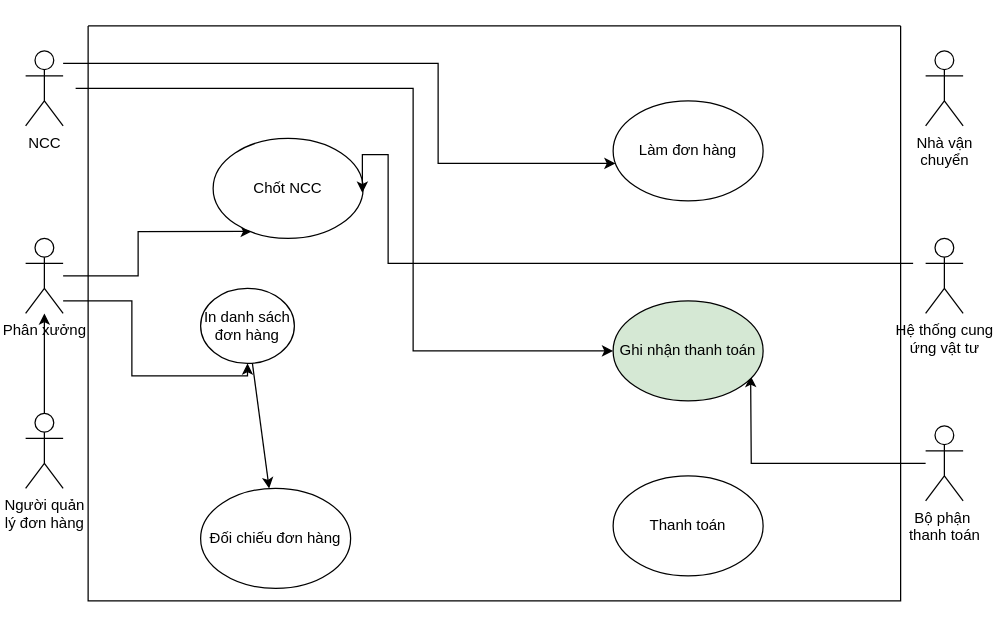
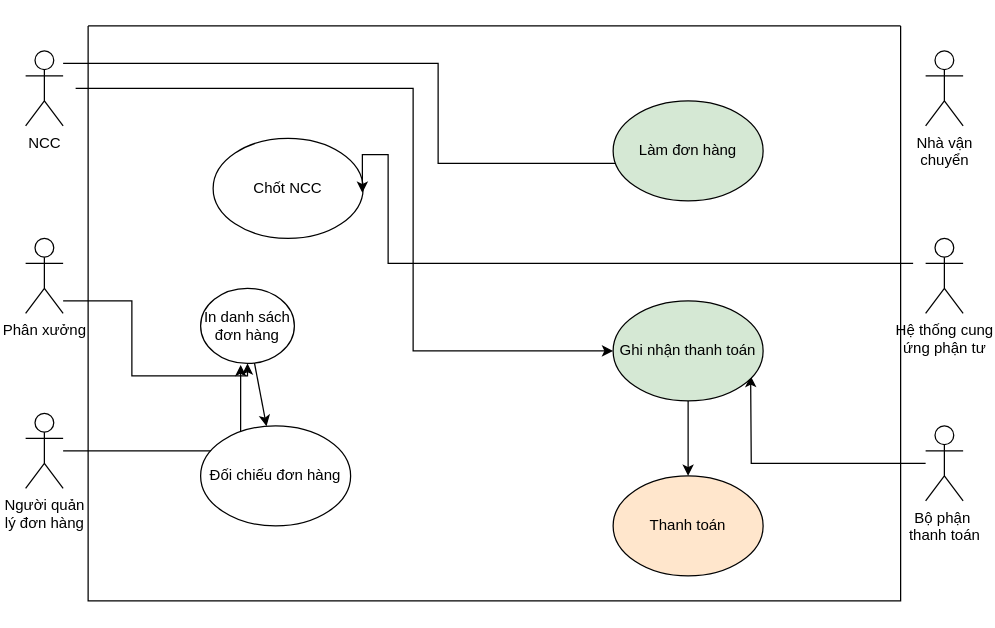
node "Làm đơn hàng": fillcolor #ffffff -> #d5e8d4
edge "NCC" -> "Làm đơn hàng": arrowhead classic -> none
edge "Phân xưởng" -> "Chốt NCC": removed
node "Hệ thống cung ứng vật tư": label "Hệ thống cung ứng vật tư" -> "Hệ thống cung ứng phận tư"
edge "Người quản lý đơn hàng" -> "Phân xưởng": now "Người quản lý đơn hàng" -> "In danh sách đơn hàng"
edge "Ghi nhận thanh toán" -> "Thanh toán": added
node "Thanh toán": fillcolor #ffffff -> #ffe6cc
node "Đối chiếu đơn hàng": moved (276, 538) -> (276, 476)
